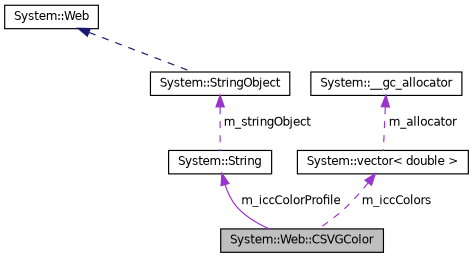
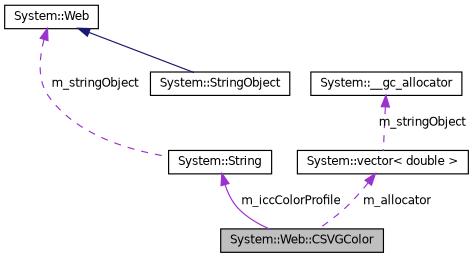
edge "System::StringObject" -> "System::Web": style dashed -> solid
edge "System::vector< double >" -> "System::__gc_allocator": label " m_allocator" -> " m_stringObject"
edge "System::String" -> "System::StringObject": now "System::String" -> "System::Web"
edge "System::Web::CSVGColor" -> "System::vector< double >": label " m_iccColors" -> " m_allocator"
